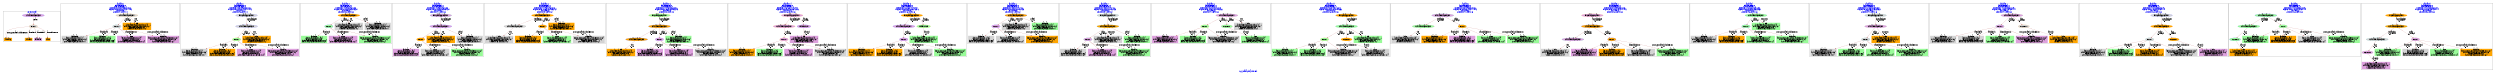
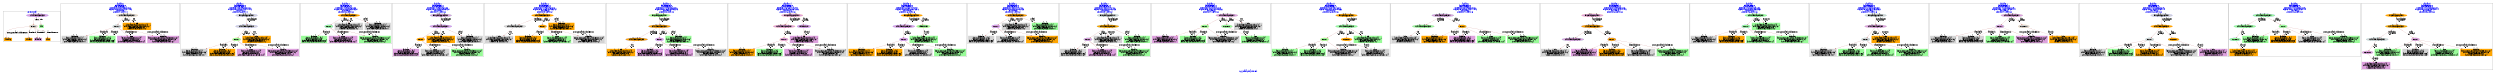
node "title": added
